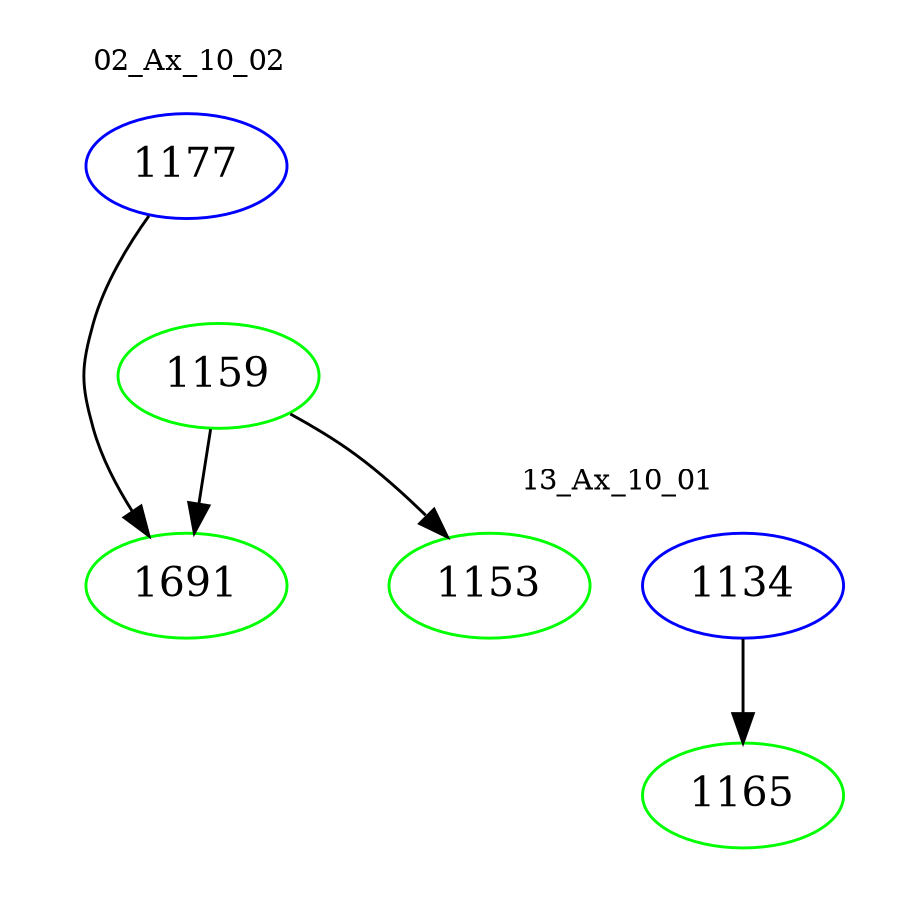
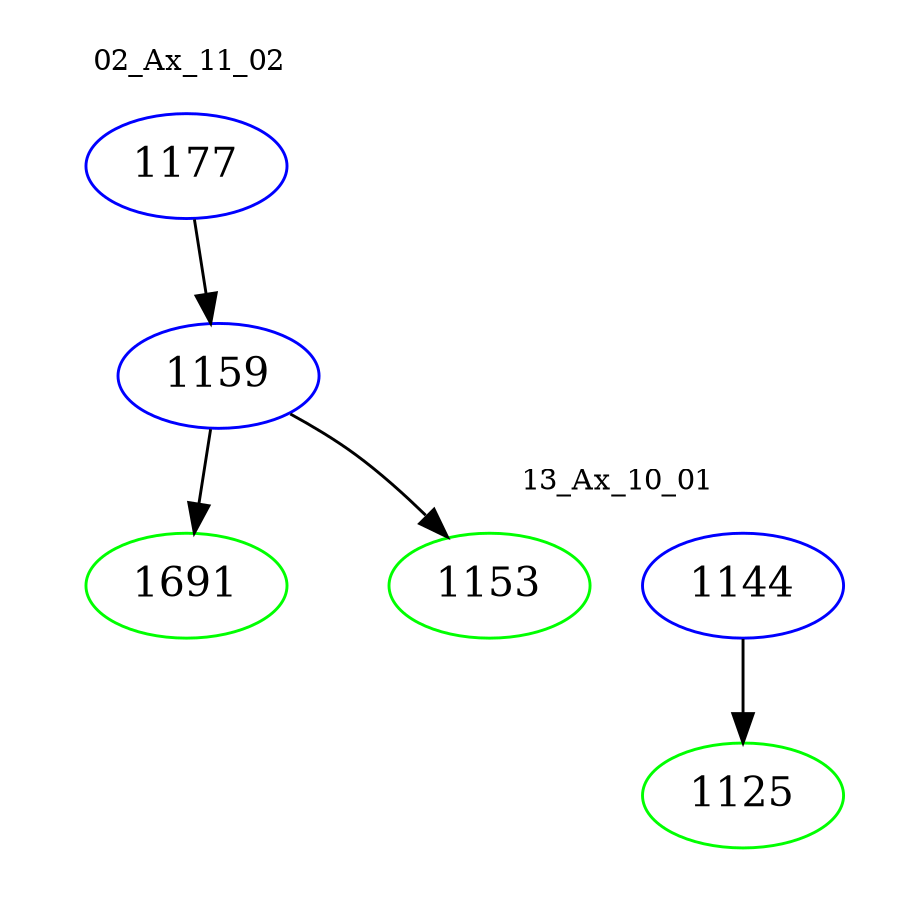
cluster "02_Ax_10_02": label "02_Ax_10_02" -> "02_Ax_11_02"
edge "1177" -> "1691": now "1177" -> "1159"
node "1159": color green -> blue
node "1134": label "1134" -> "1144"
node "1165": label "1165" -> "1125"
